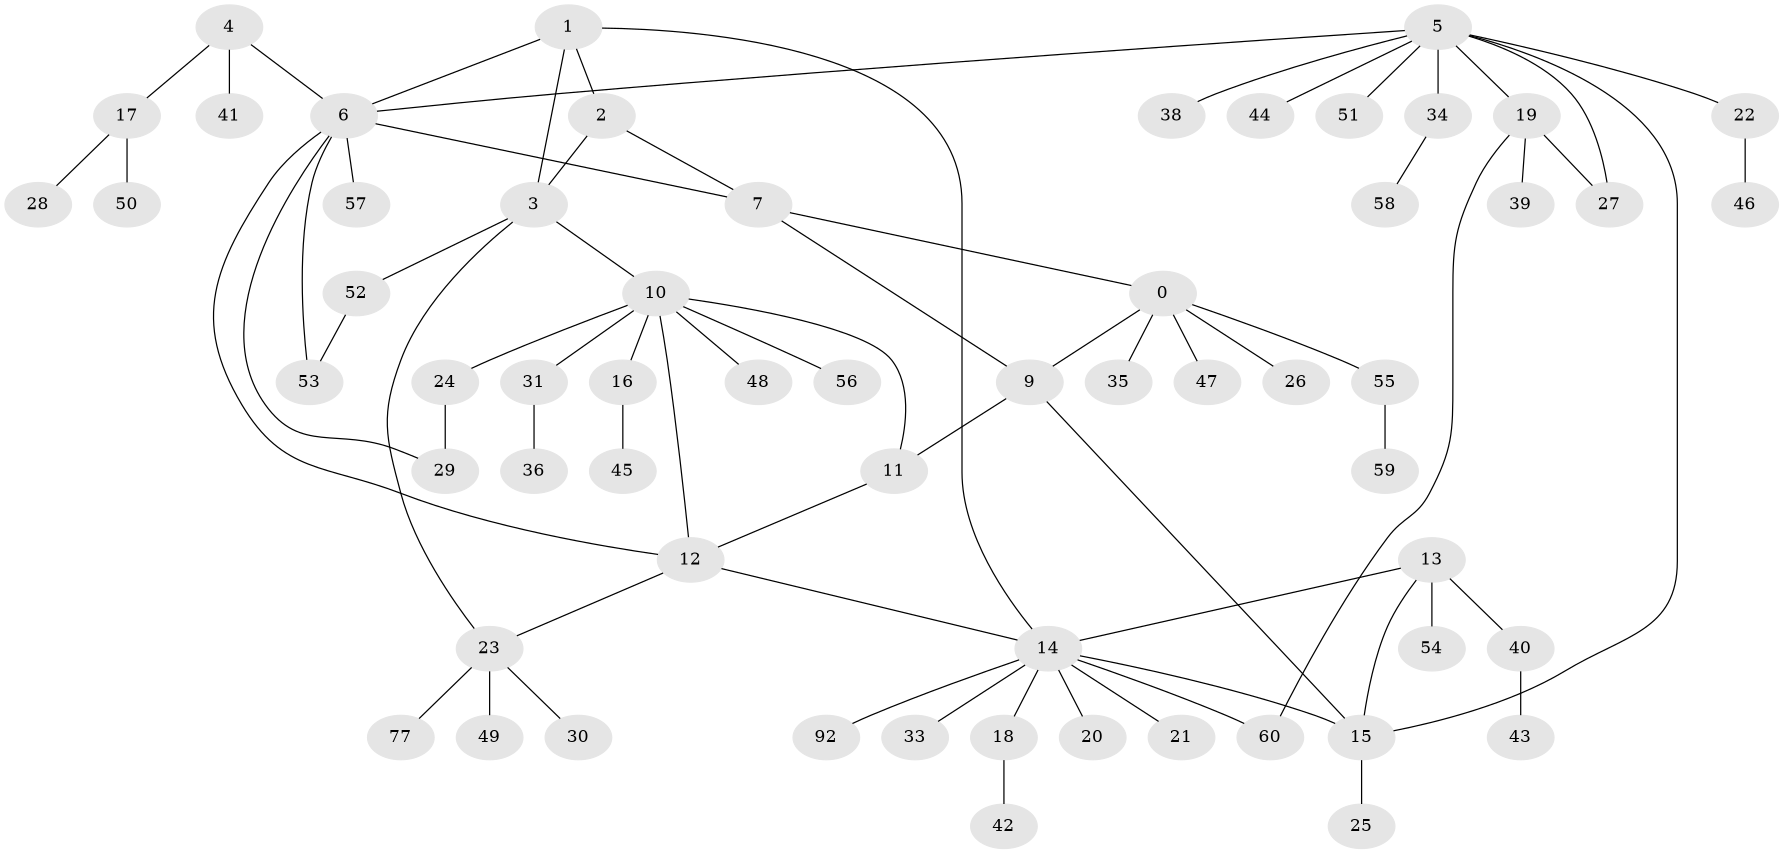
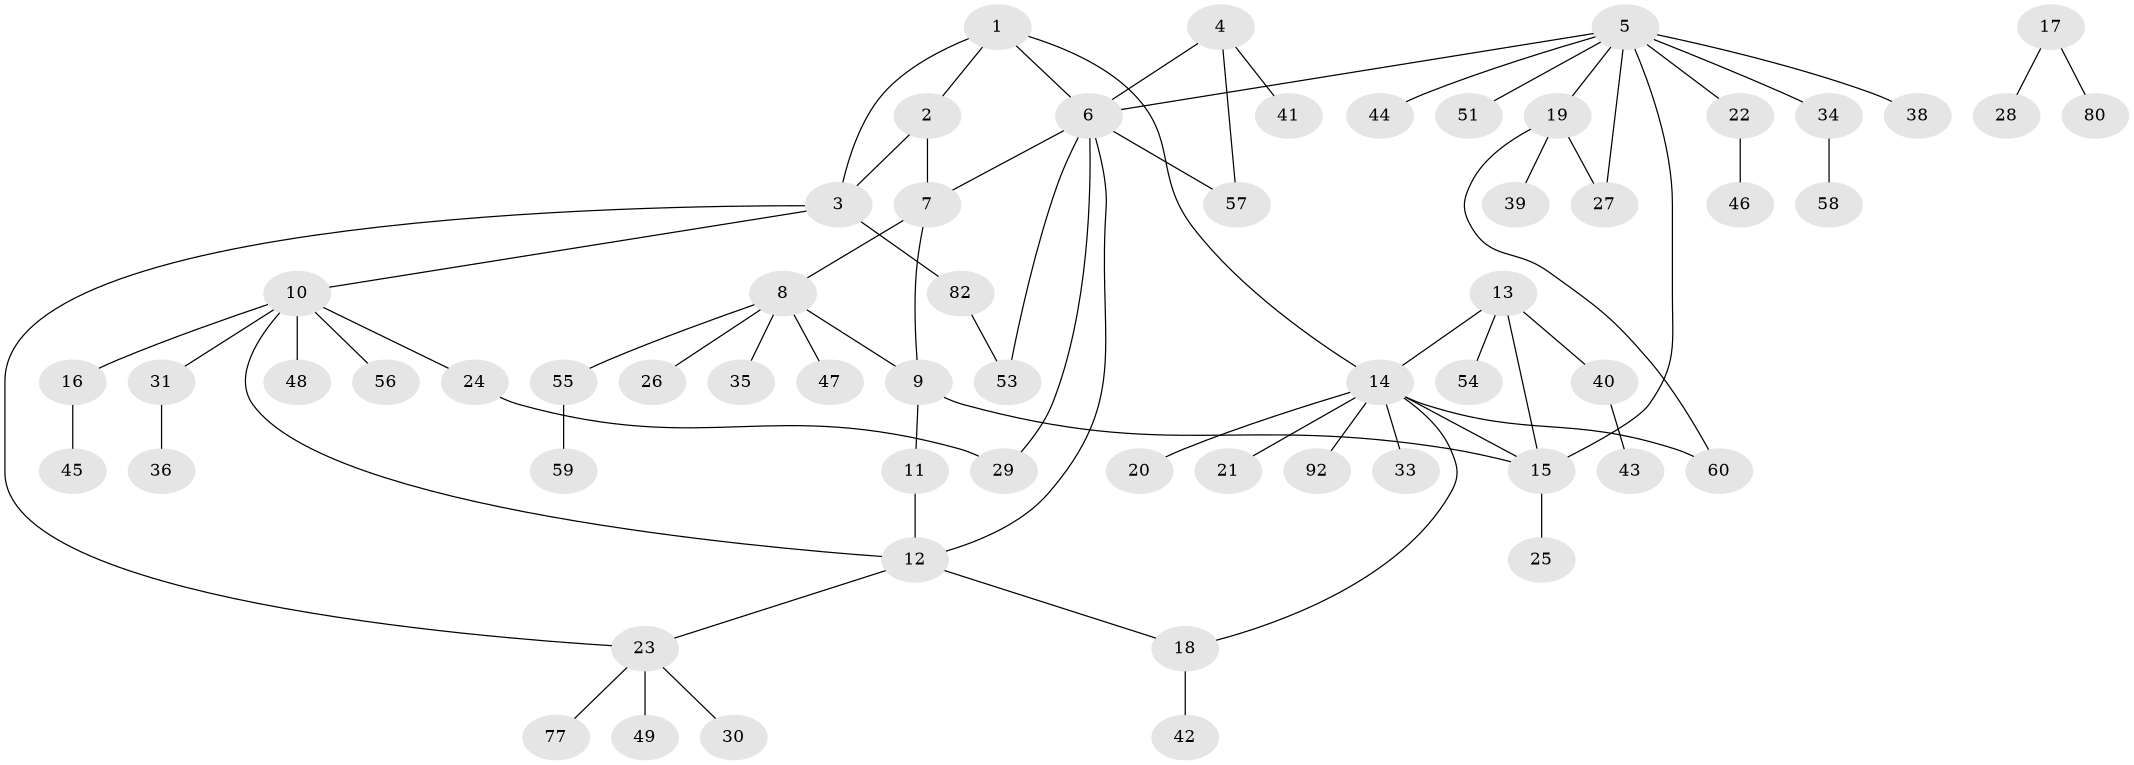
edge "4" -- "17": now "4" -- "57"
node "50": label "50" -> "80"
node "52": label "52" -> "82"
node "0": label "0" -> "8"
edge "10" -- "11": removed
edge "12" -- "14": now "12" -- "18"
